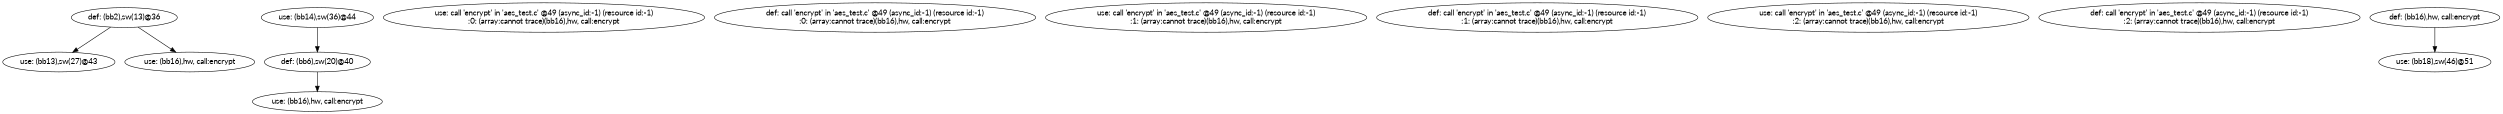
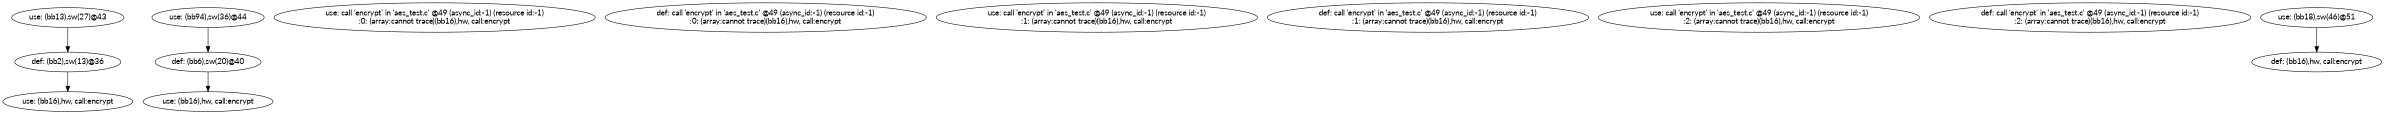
node "use: (bb14),sw(36)@44": label "use: (bb14),sw(36)@44" -> "use: (bb94),sw(36)@44"
edge "def: (bb16),hw, call:encrypt" -> "use: (bb18),sw(46)@51": reversed
edge "def: (bb2),sw(13)@36" -> "use: (bb13),sw(27)@43": reversed
